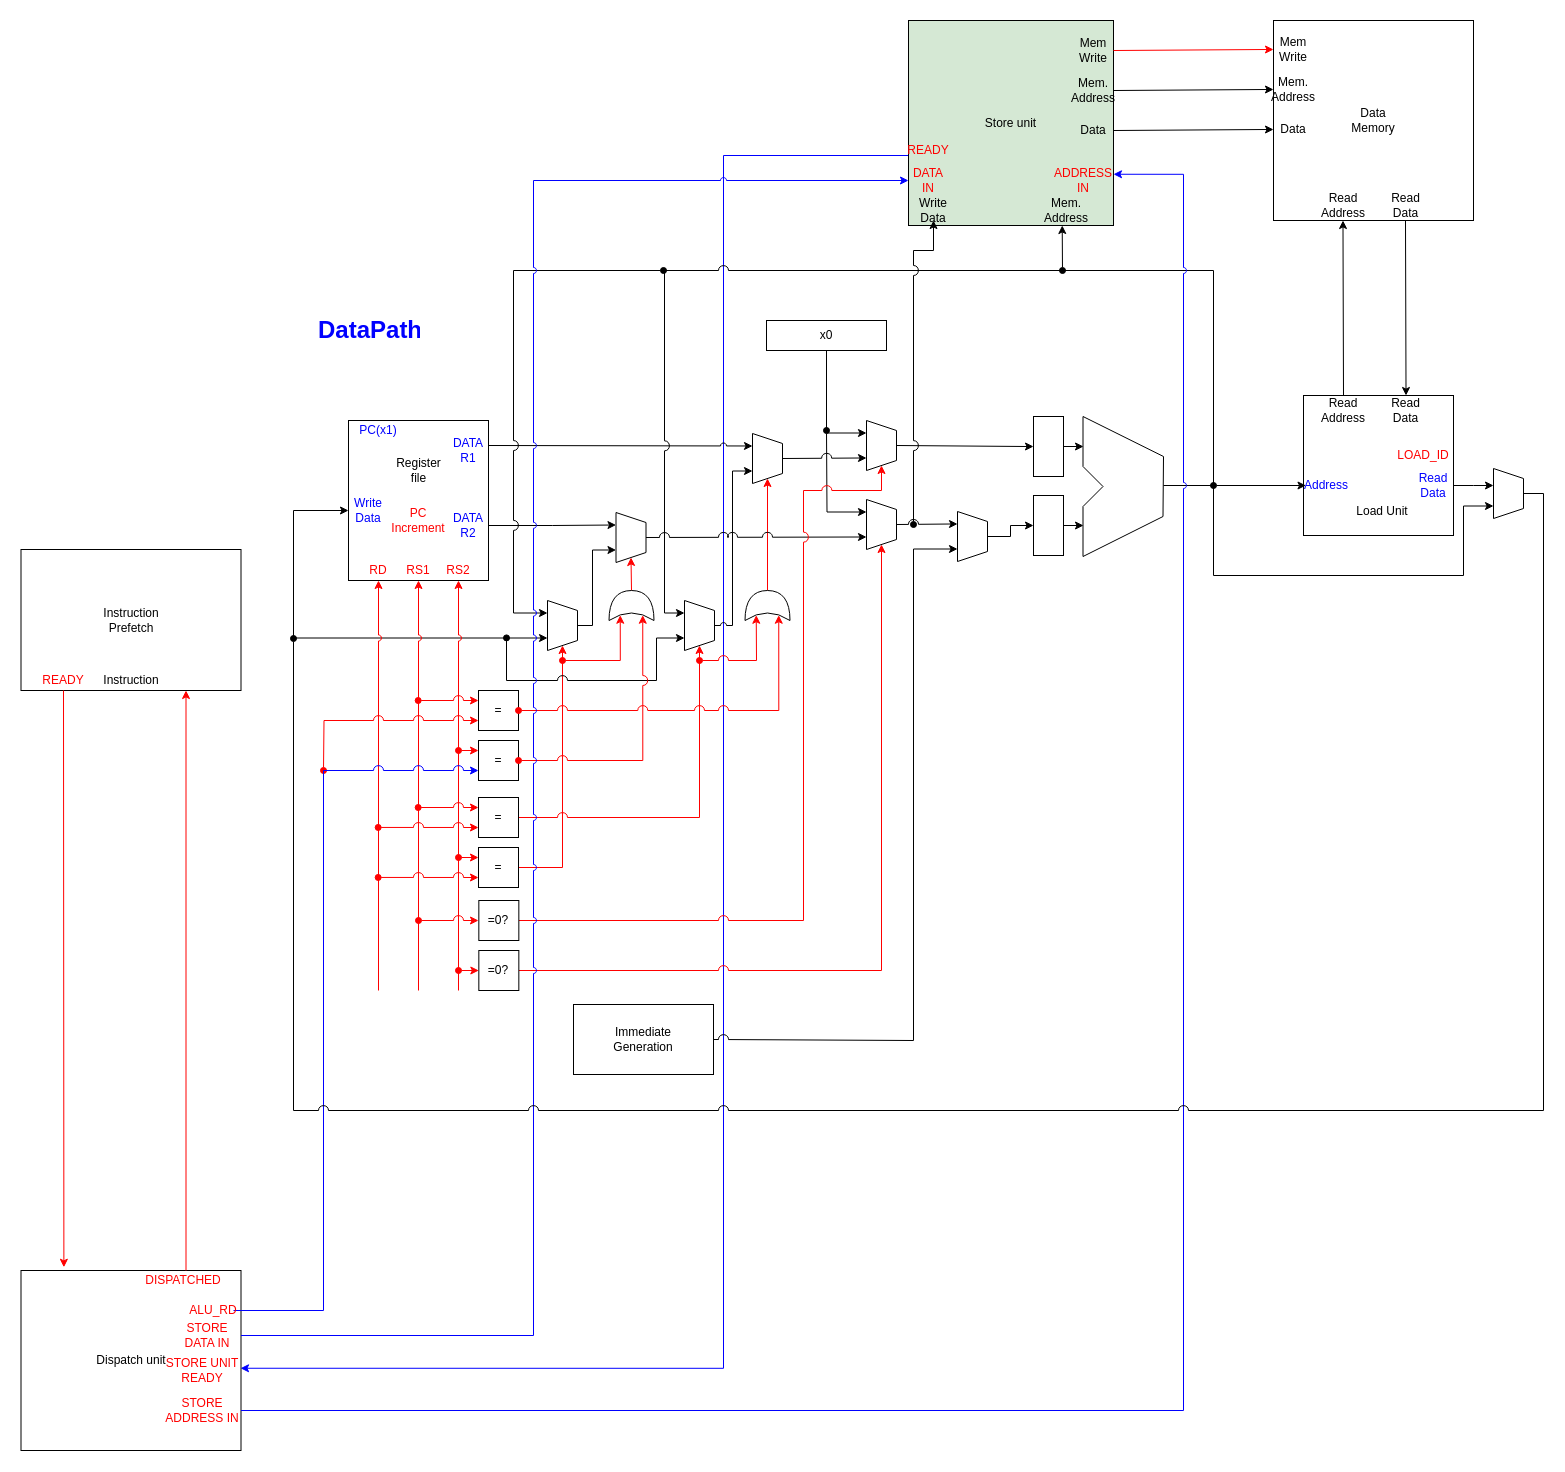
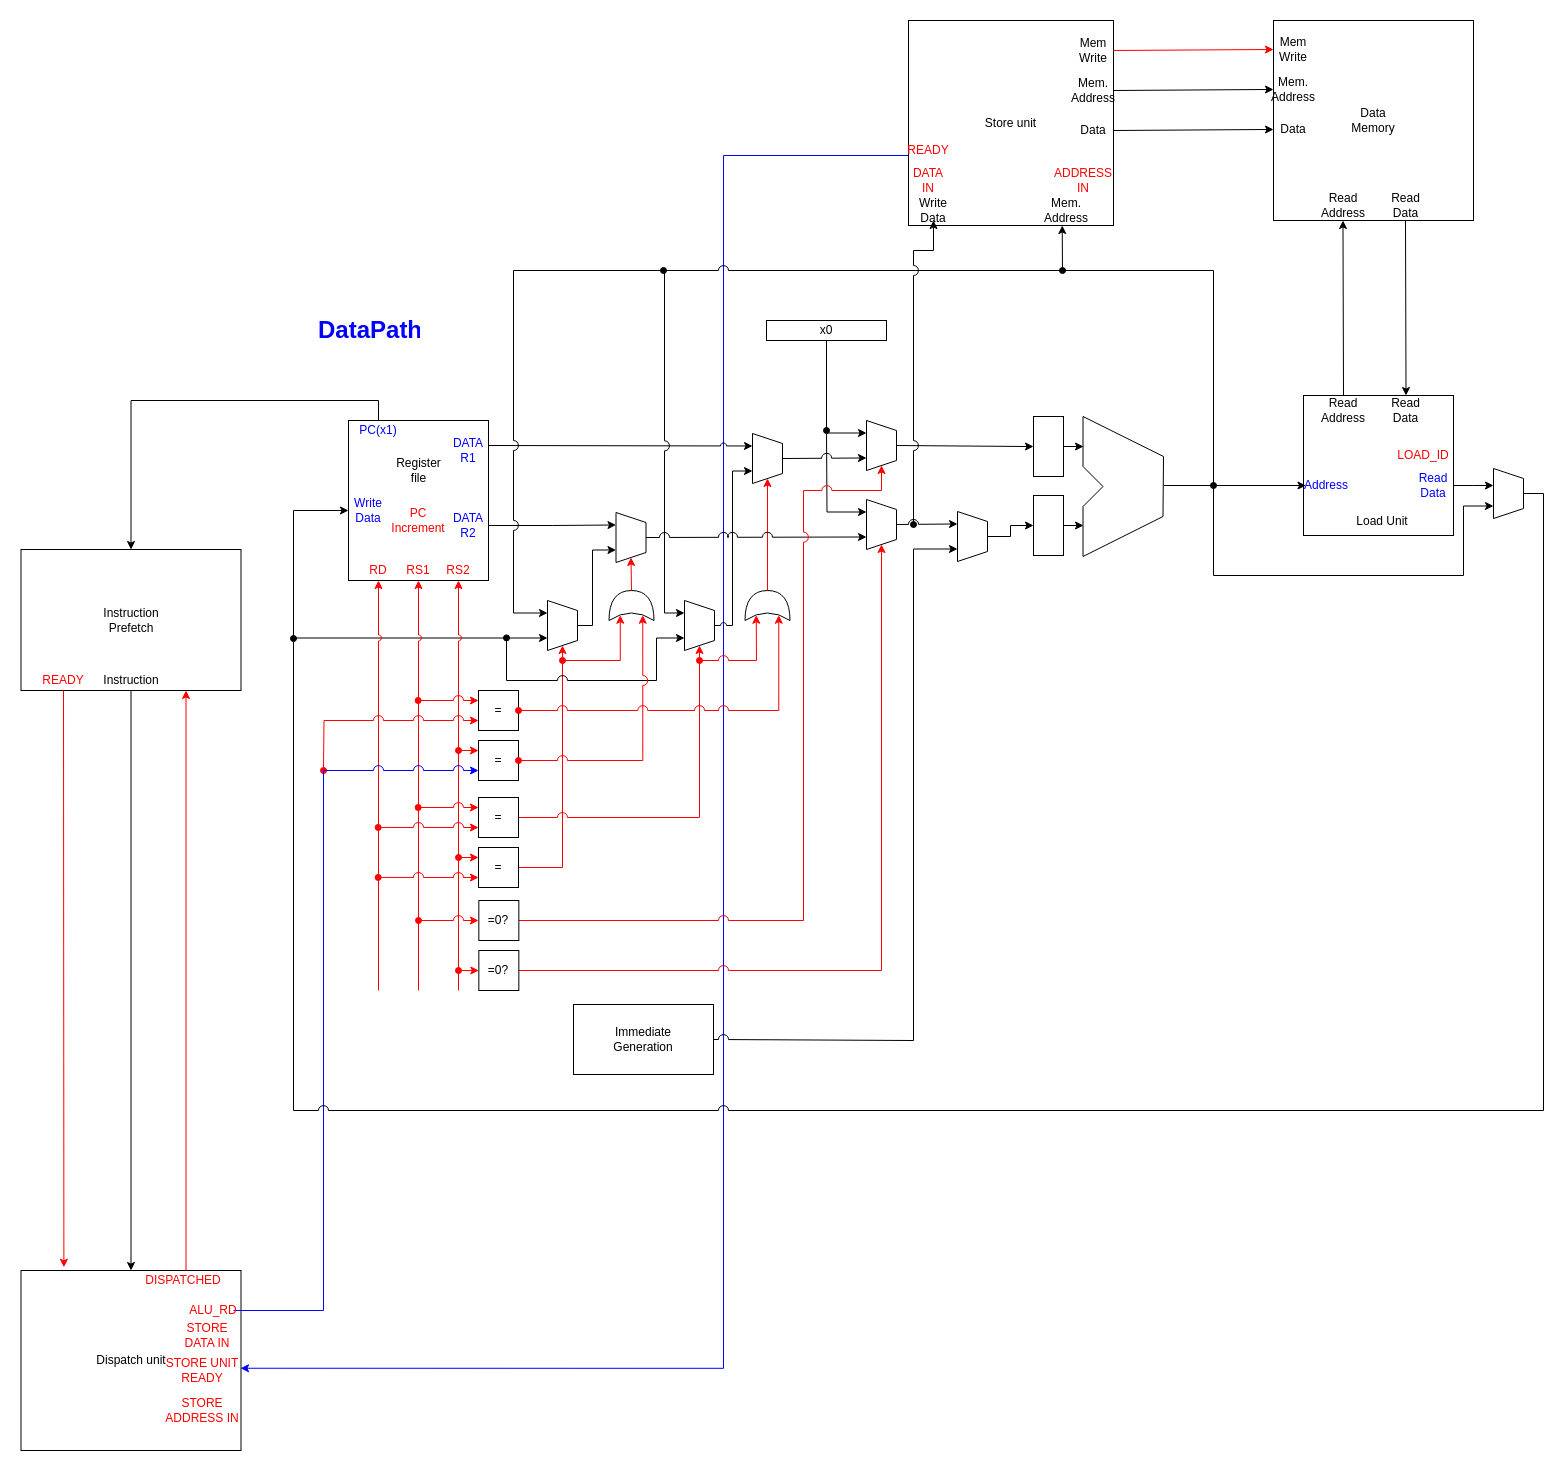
node "Store unit": fillcolor #d5e8d4 -> #ffffff
node "x0": size 120x30 -> 120x20
edge "PC(x1)" -> "Instruction Prefetch": added
node "Load Unit": moved (1382, 512) -> (1382, 522)
edge "STORE DATA IN" -> "DATA IN": removed
edge "Instruction" -> "Dispatch unit": added
edge "STORE ADDRESS IN" -> "Store unit": removed
